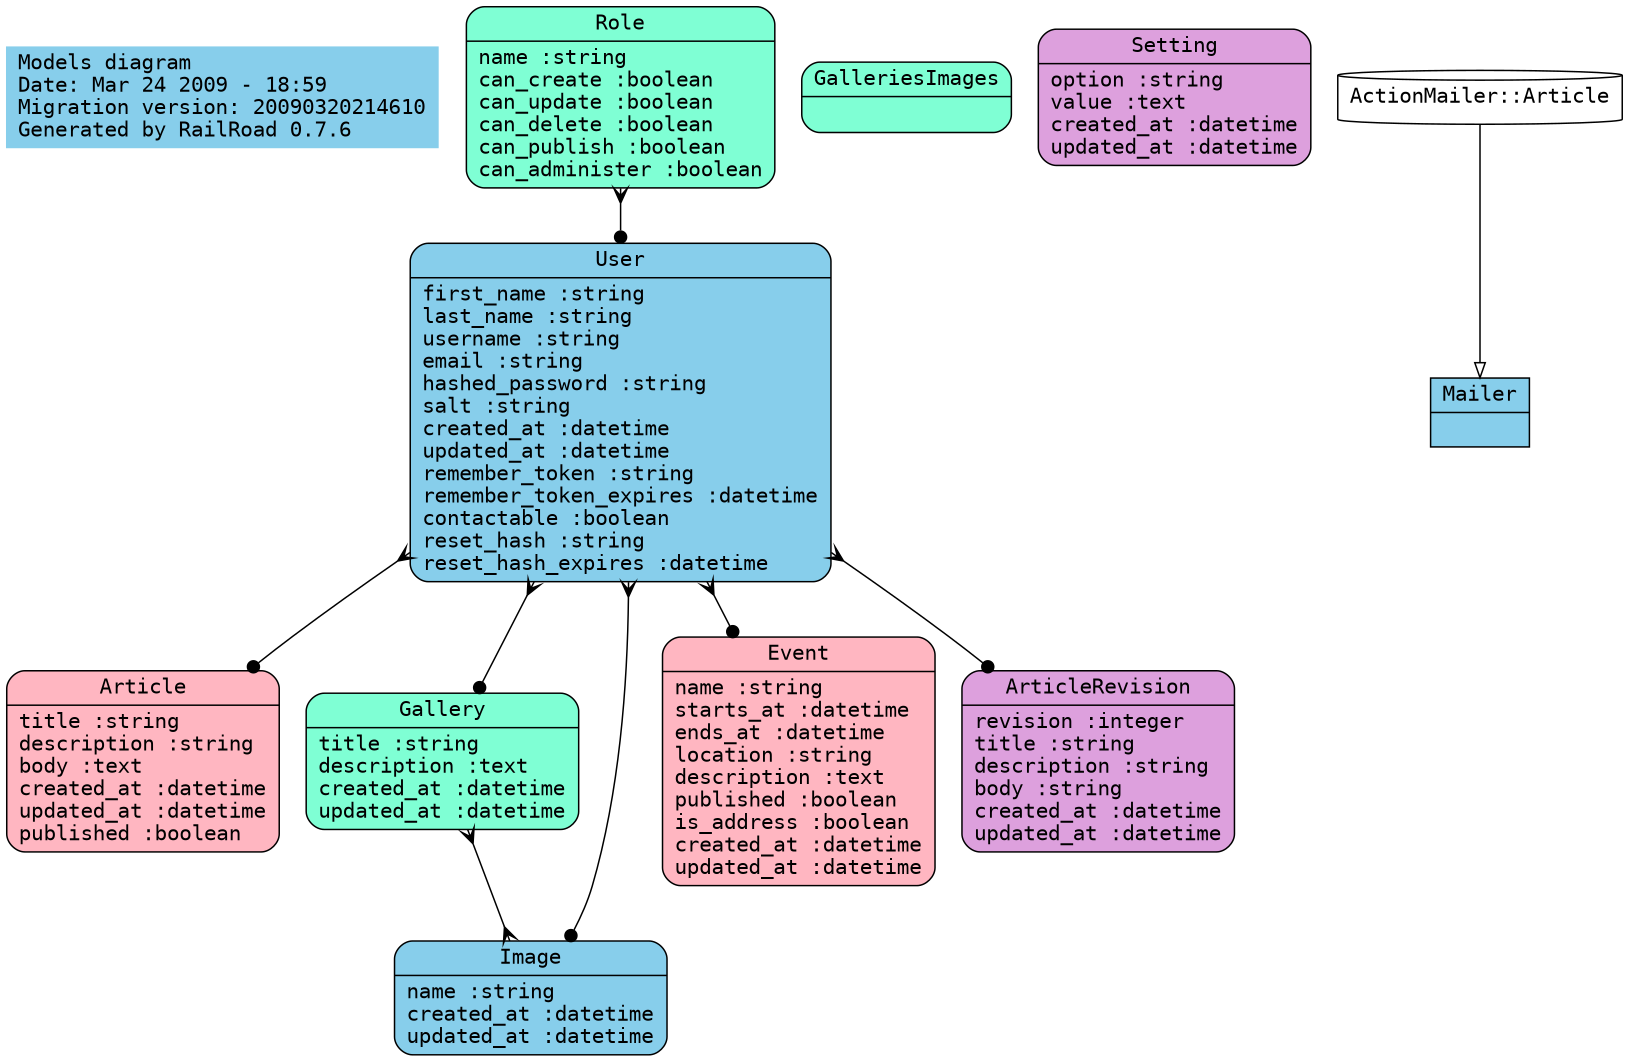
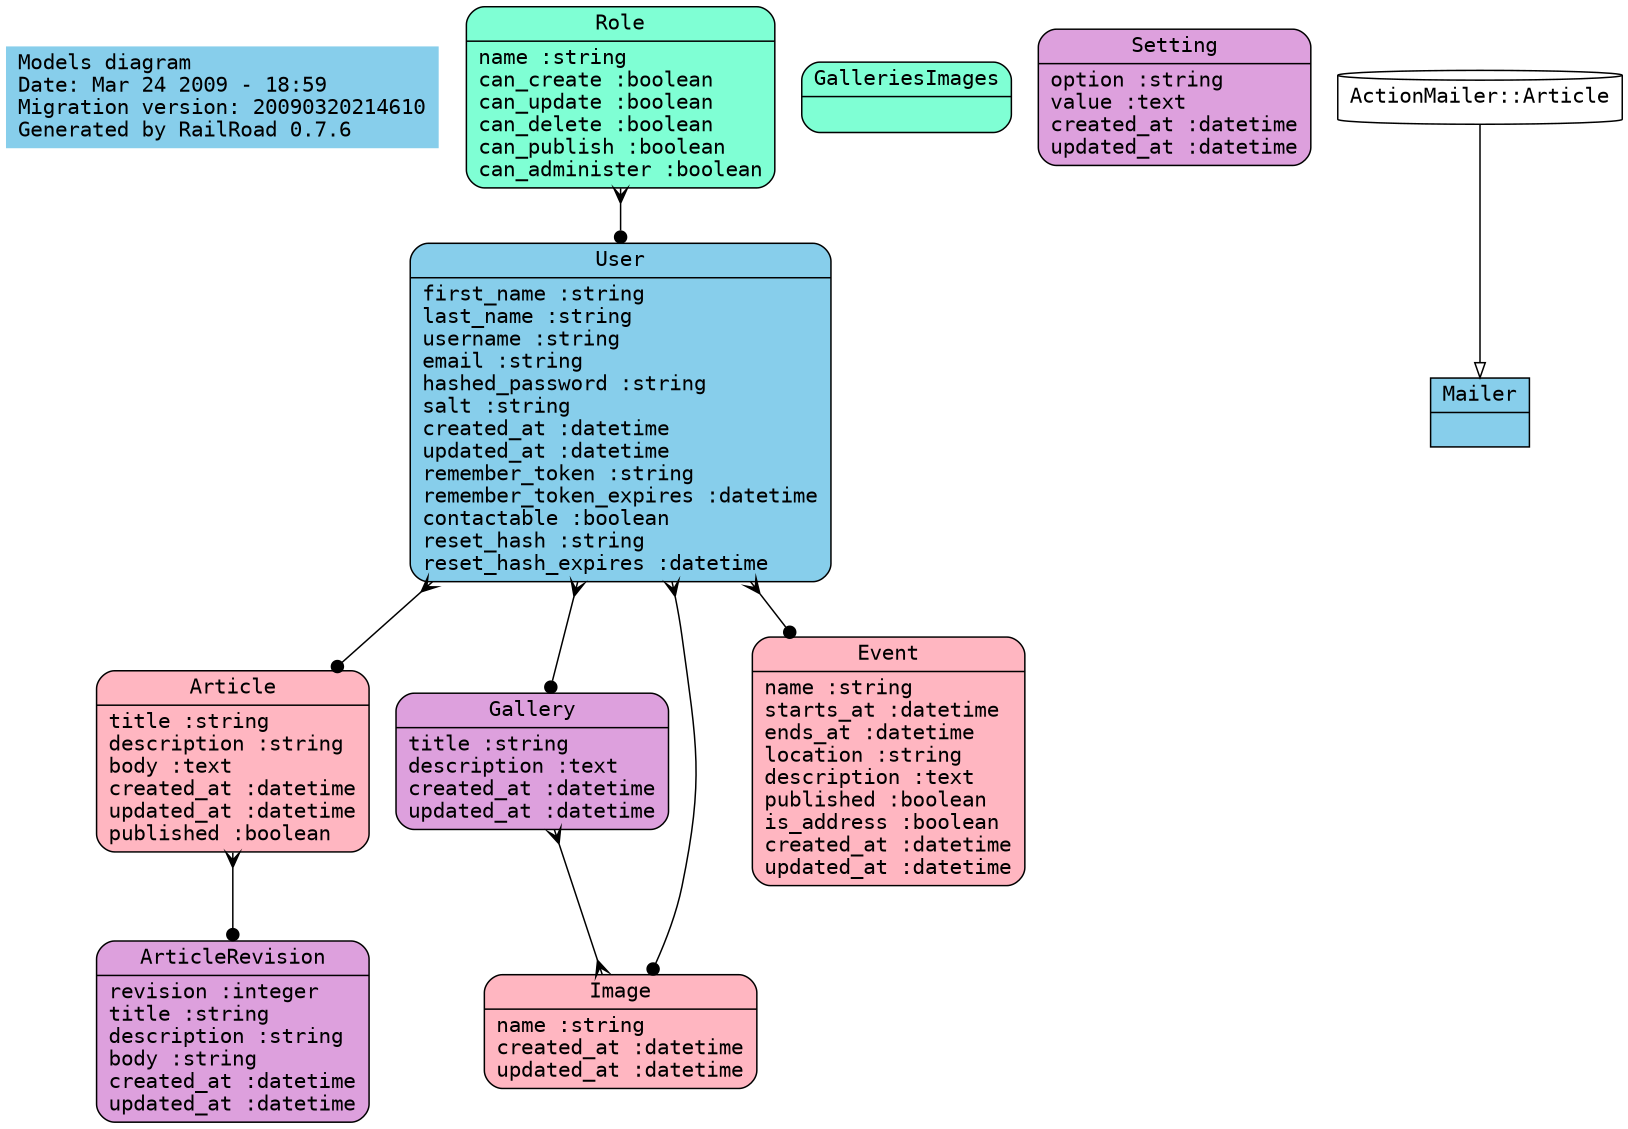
edge "User" -- "ArticleRevision": now "Article" -- "ArticleRevision"
node "Gallery": fillcolor aquamarine -> plum
node "Image": fillcolor skyblue -> lightpink
